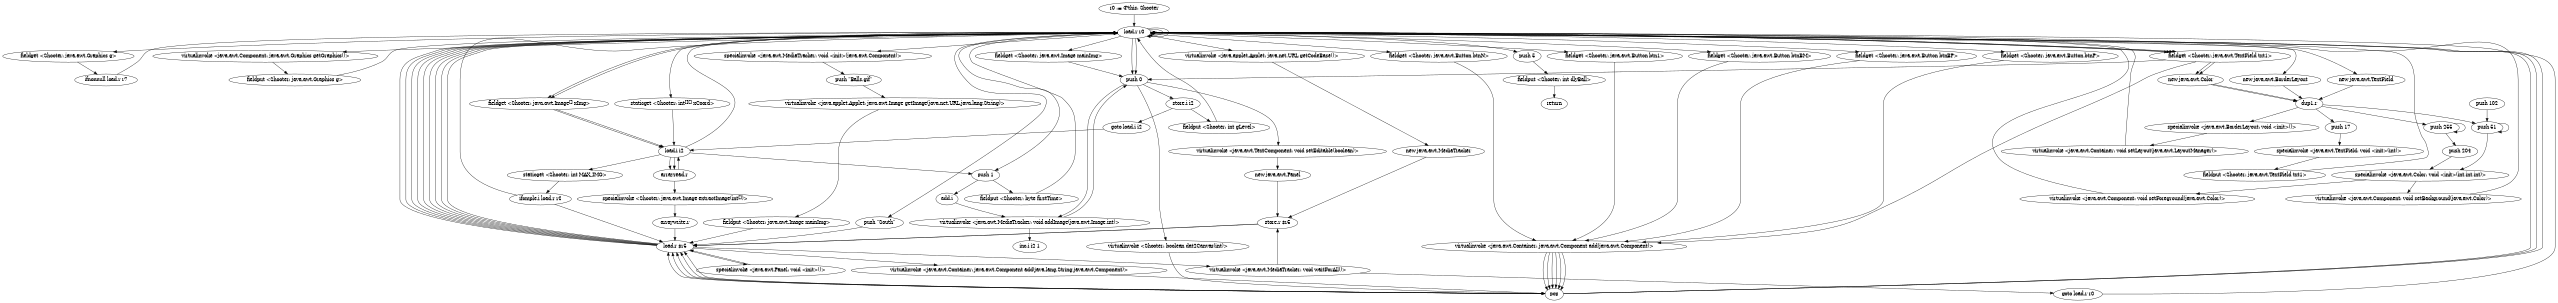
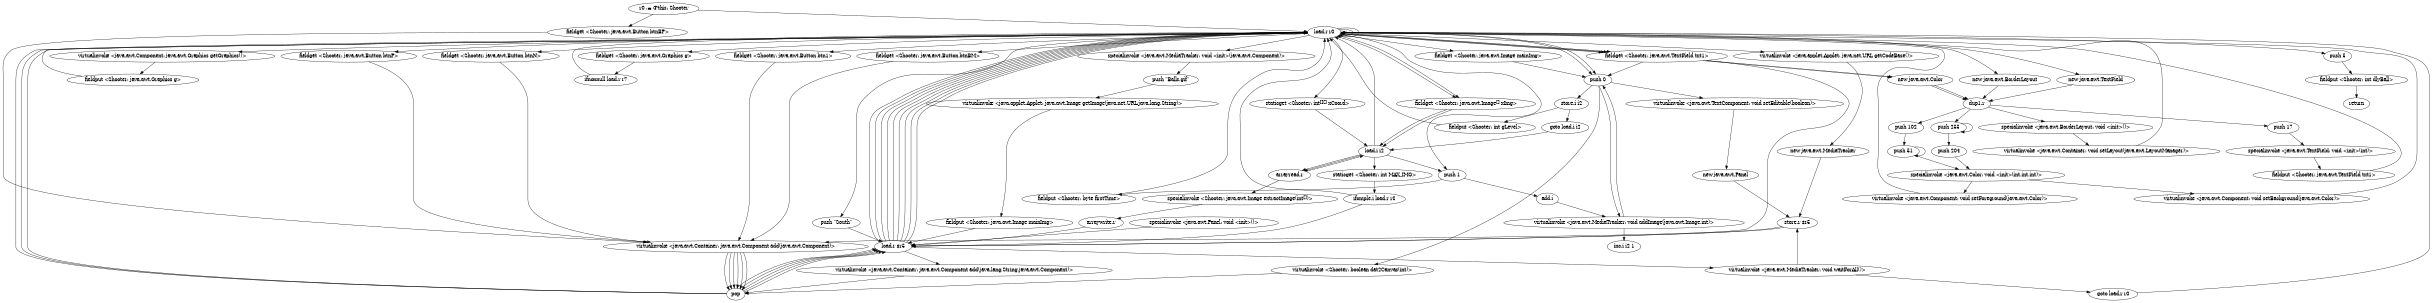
edge "load.r r0" -> "fieldget <Shooter: java.awt.Button btnBP>": now "r0 := @this: Shooter" -> "fieldget <Shooter: java.awt.Button btnBP>"
edge "dup1.r" -> "push 51": now "dup1.r" -> "push 102"
edge "load.r $r5" -> "specialinvoke <java.awt.Panel: void <init>()>": removed
